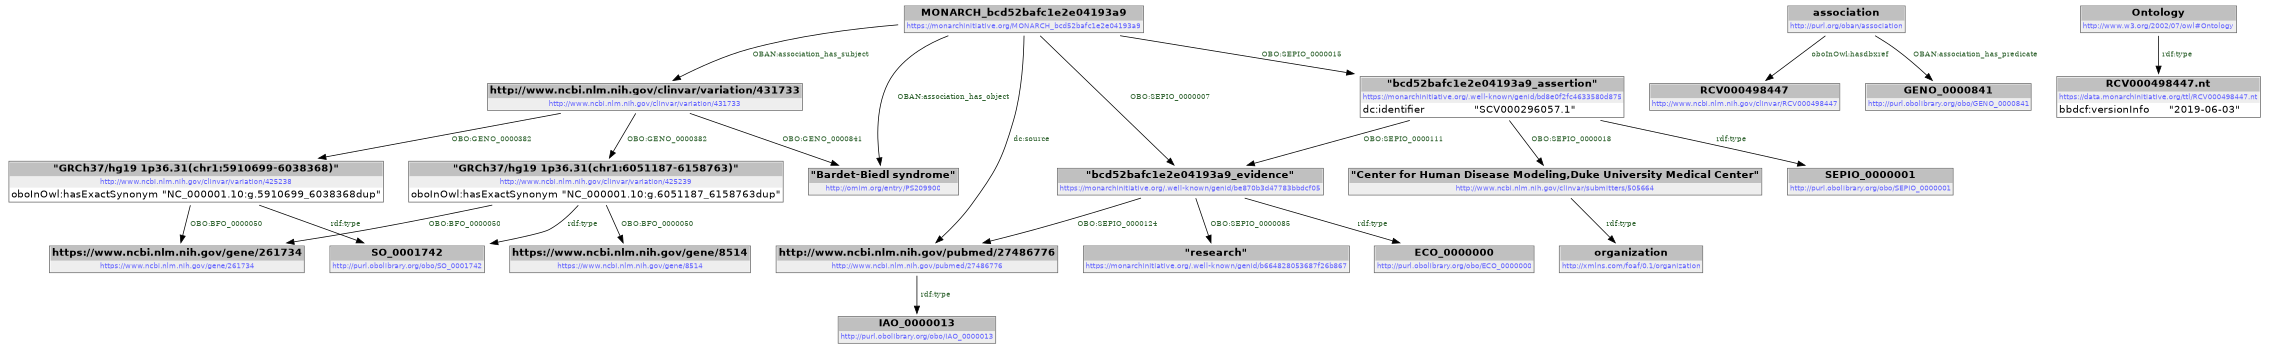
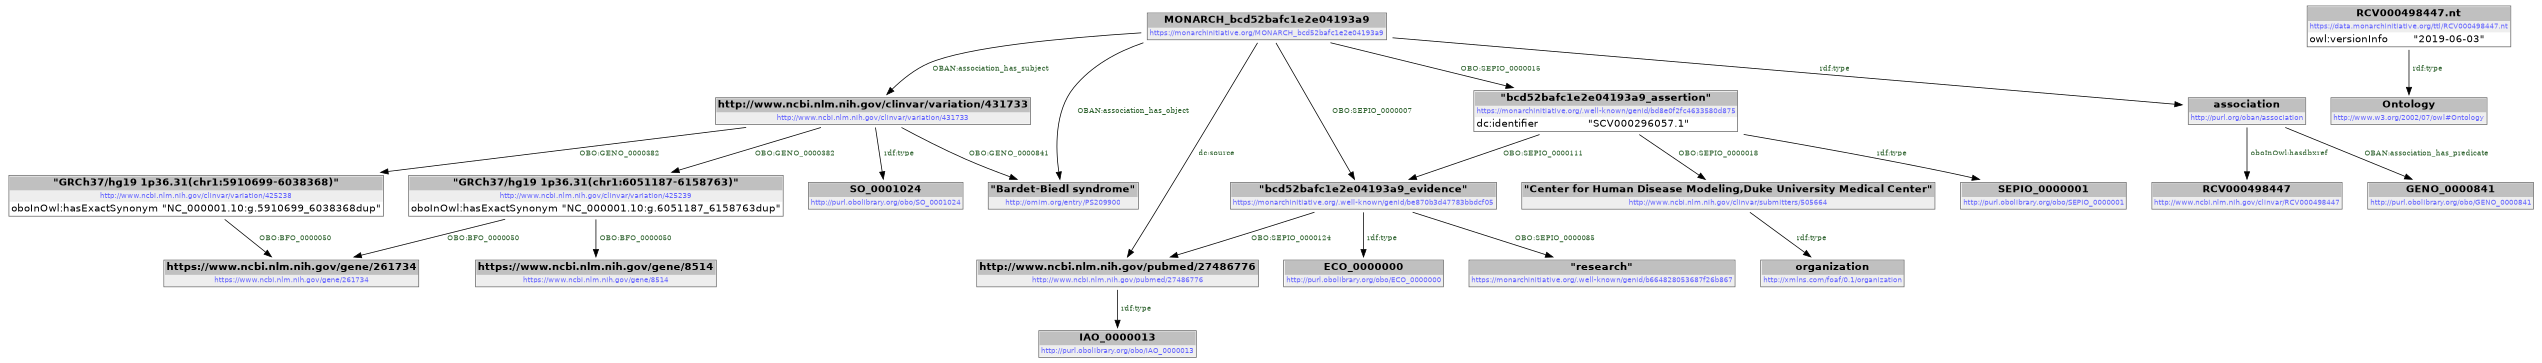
edge "Ontology" -> "RCV000498447.nt": reversed
edge "MONARCH_bcd52bafc1e2e04193a9" -> "association": added, label "rdf:type"
node "RCV000498447.nt": text "bbdcf:versionInfo" -> "owl:versionInfo"
node "SO_0001024": added
node "SO_0001742": removed
